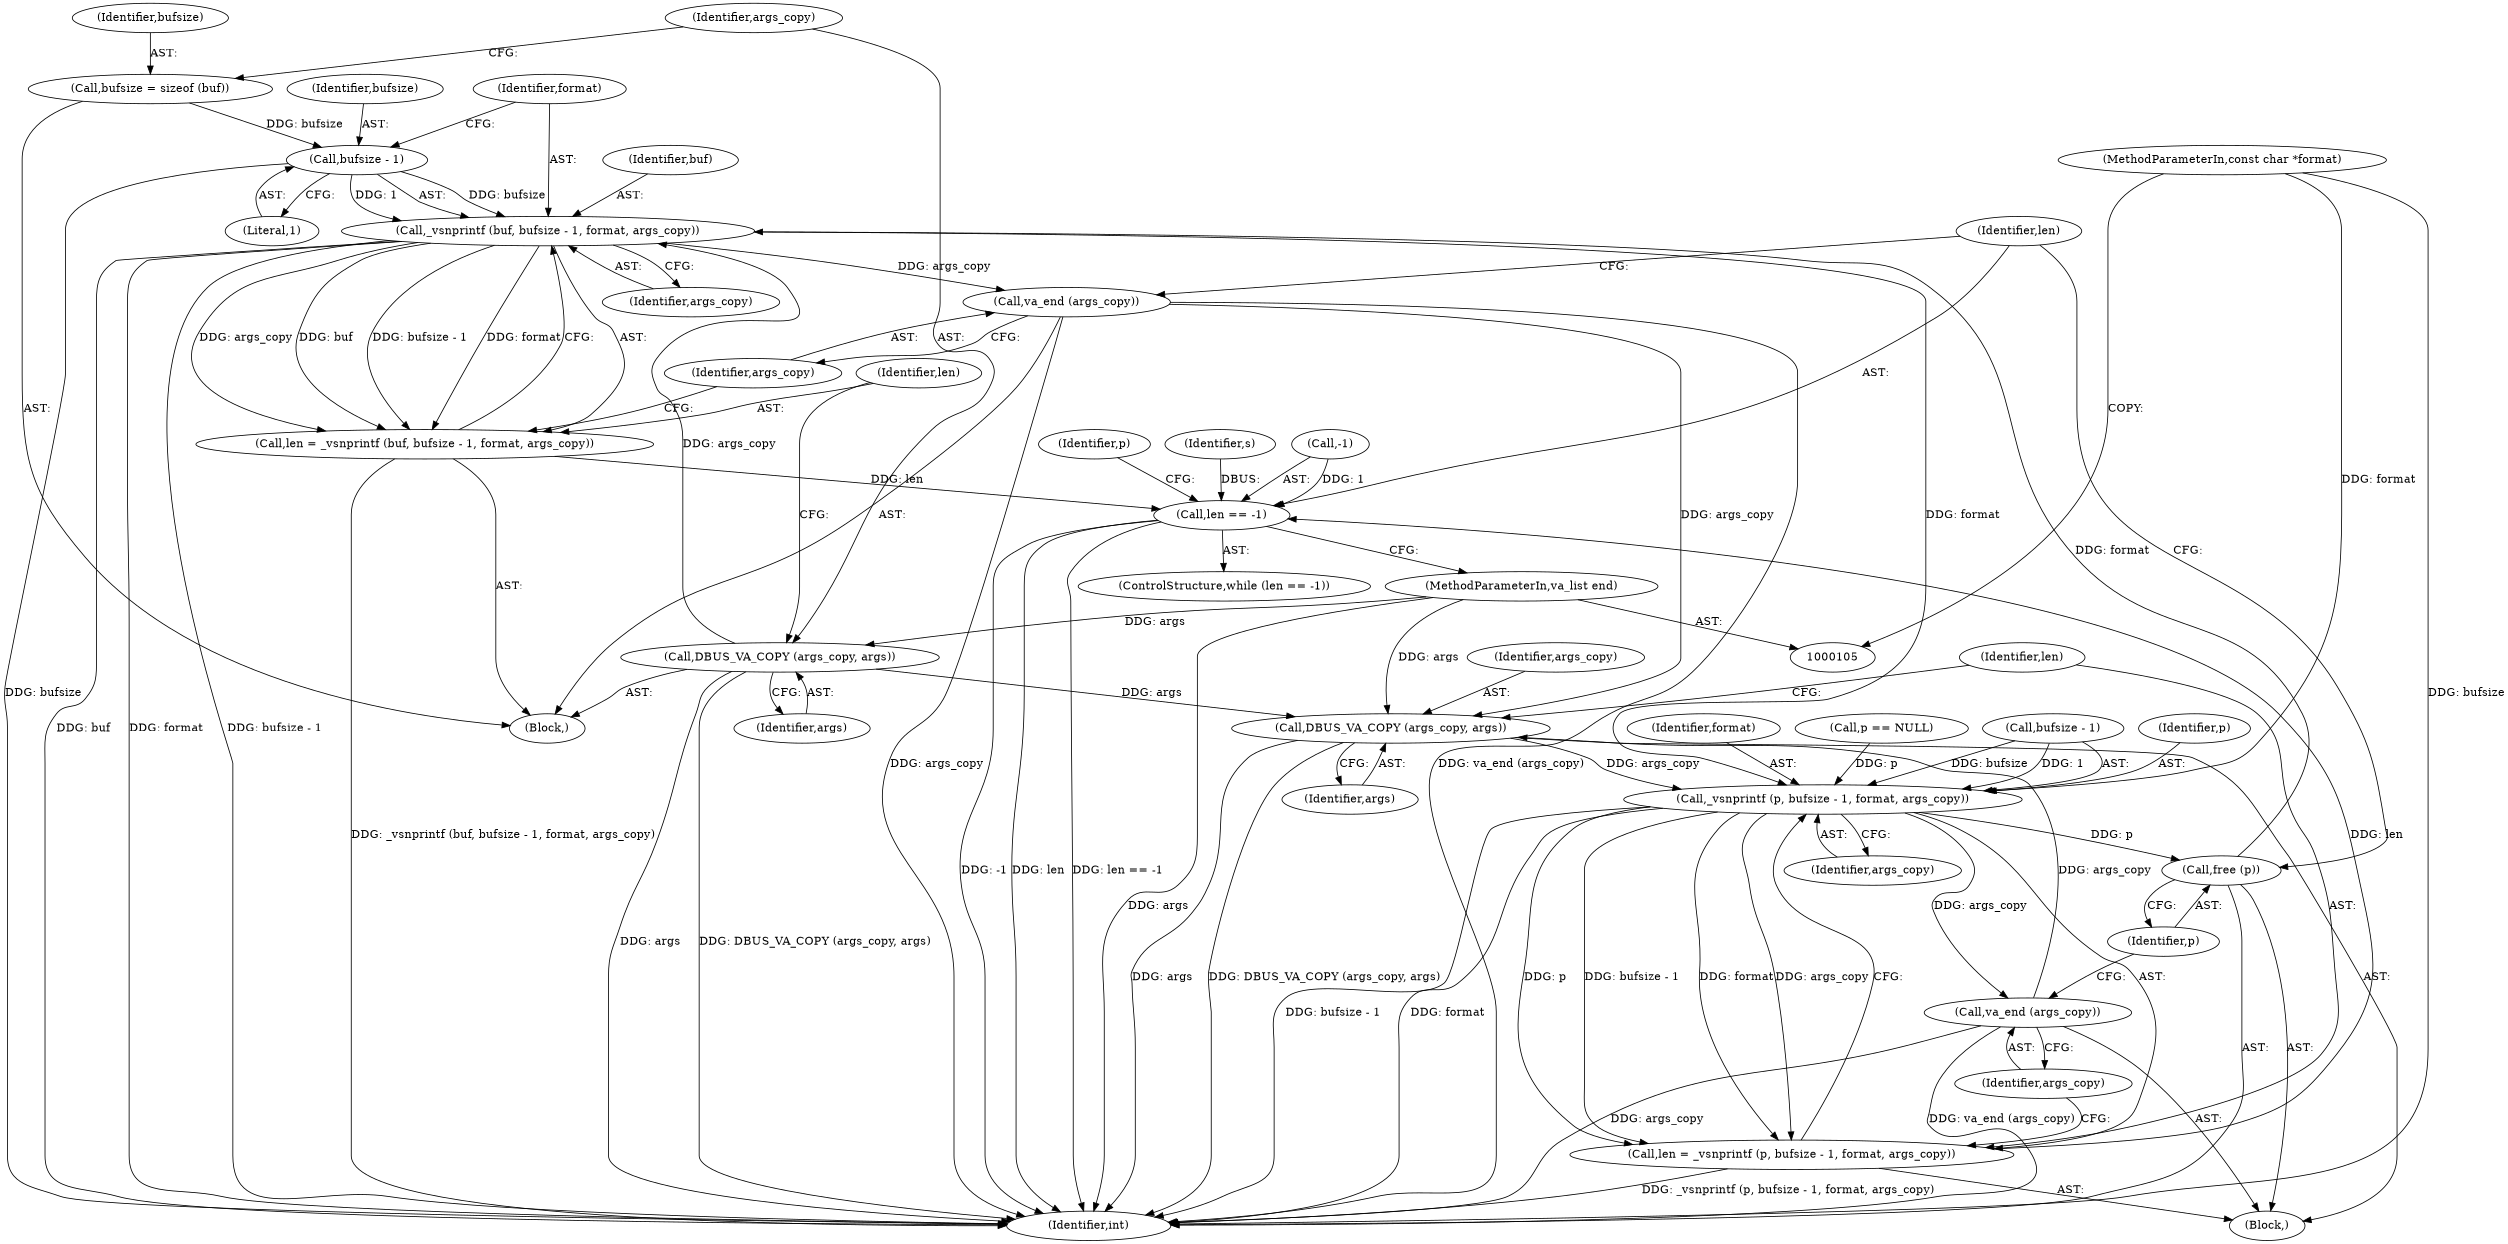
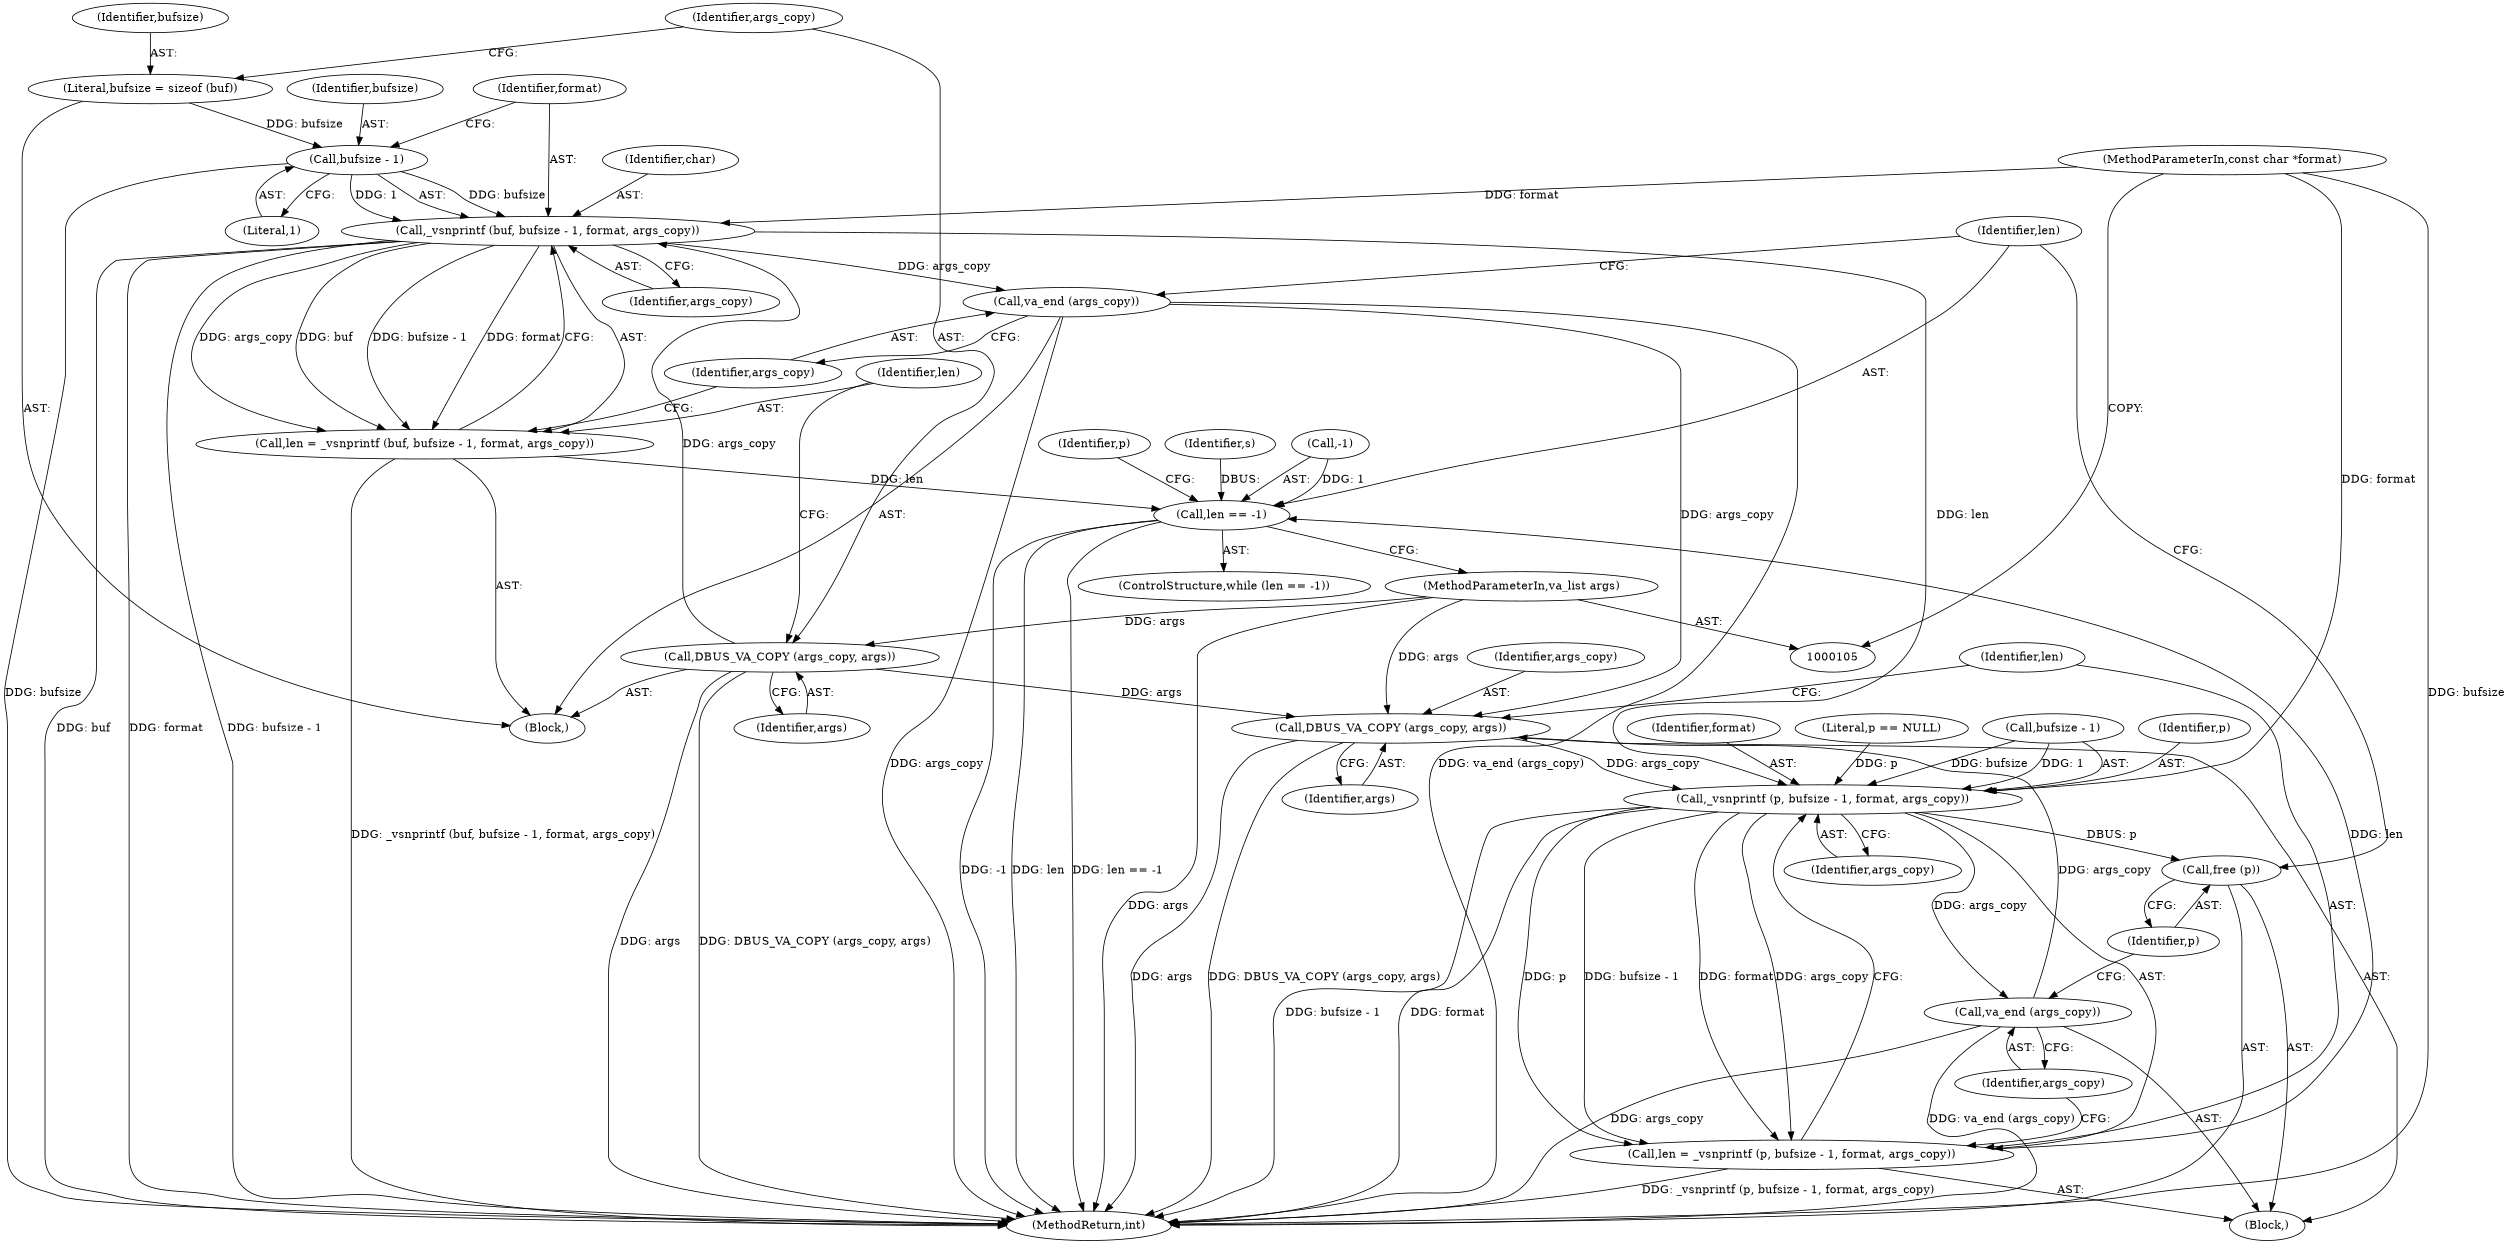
node "(Call,bufsize = sizeof (buf))": label "(Call,bufsize = sizeof (buf))" -> "(Literal,bufsize = sizeof (buf))"
node "(Identifier,buf)": label "(Identifier,buf)" -> "(Identifier,char)"
edge "(Call,free (p))" -> "(Call,_vsnprintf (buf, bufsize - 1, format, args_copy))": now "(MethodParameterIn,const char *format)" -> "(Call,_vsnprintf (buf, bufsize - 1, format, args_copy))"
edge "(Call,_vsnprintf (buf, bufsize - 1, format, args_copy))" -> "(Call,_vsnprintf (p, bufsize - 1, format, args_copy))": label "DDG: format" -> "DDG: len"
node "(MethodParameterIn,va_list end)": label "(MethodParameterIn,va_list end)" -> "(MethodParameterIn,va_list args)"
node "(Call,p == NULL)": label "(Call,p == NULL)" -> "(Literal,p == NULL)"
edge "(Call,_vsnprintf (p, bufsize - 1, format, args_copy))" -> "(Call,free (p))": label "DDG: p" -> "DBUS: p"
node "(Identifier,int)": label "(Identifier,int)" -> "(MethodReturn,int)"
